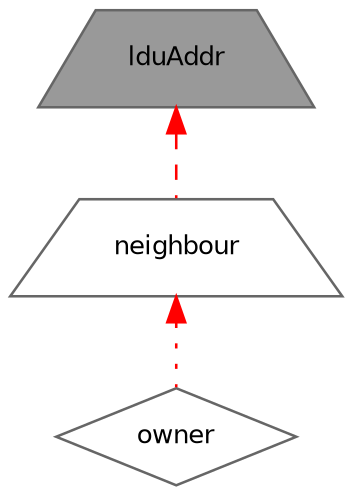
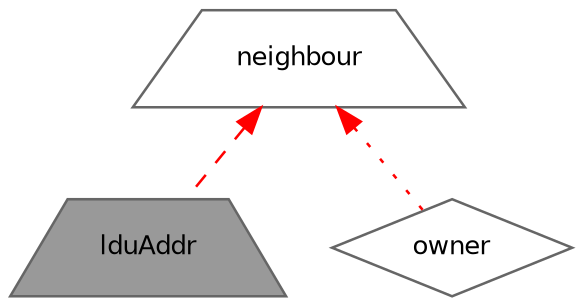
edge "neighbour" -> "lduAddr": reversed
